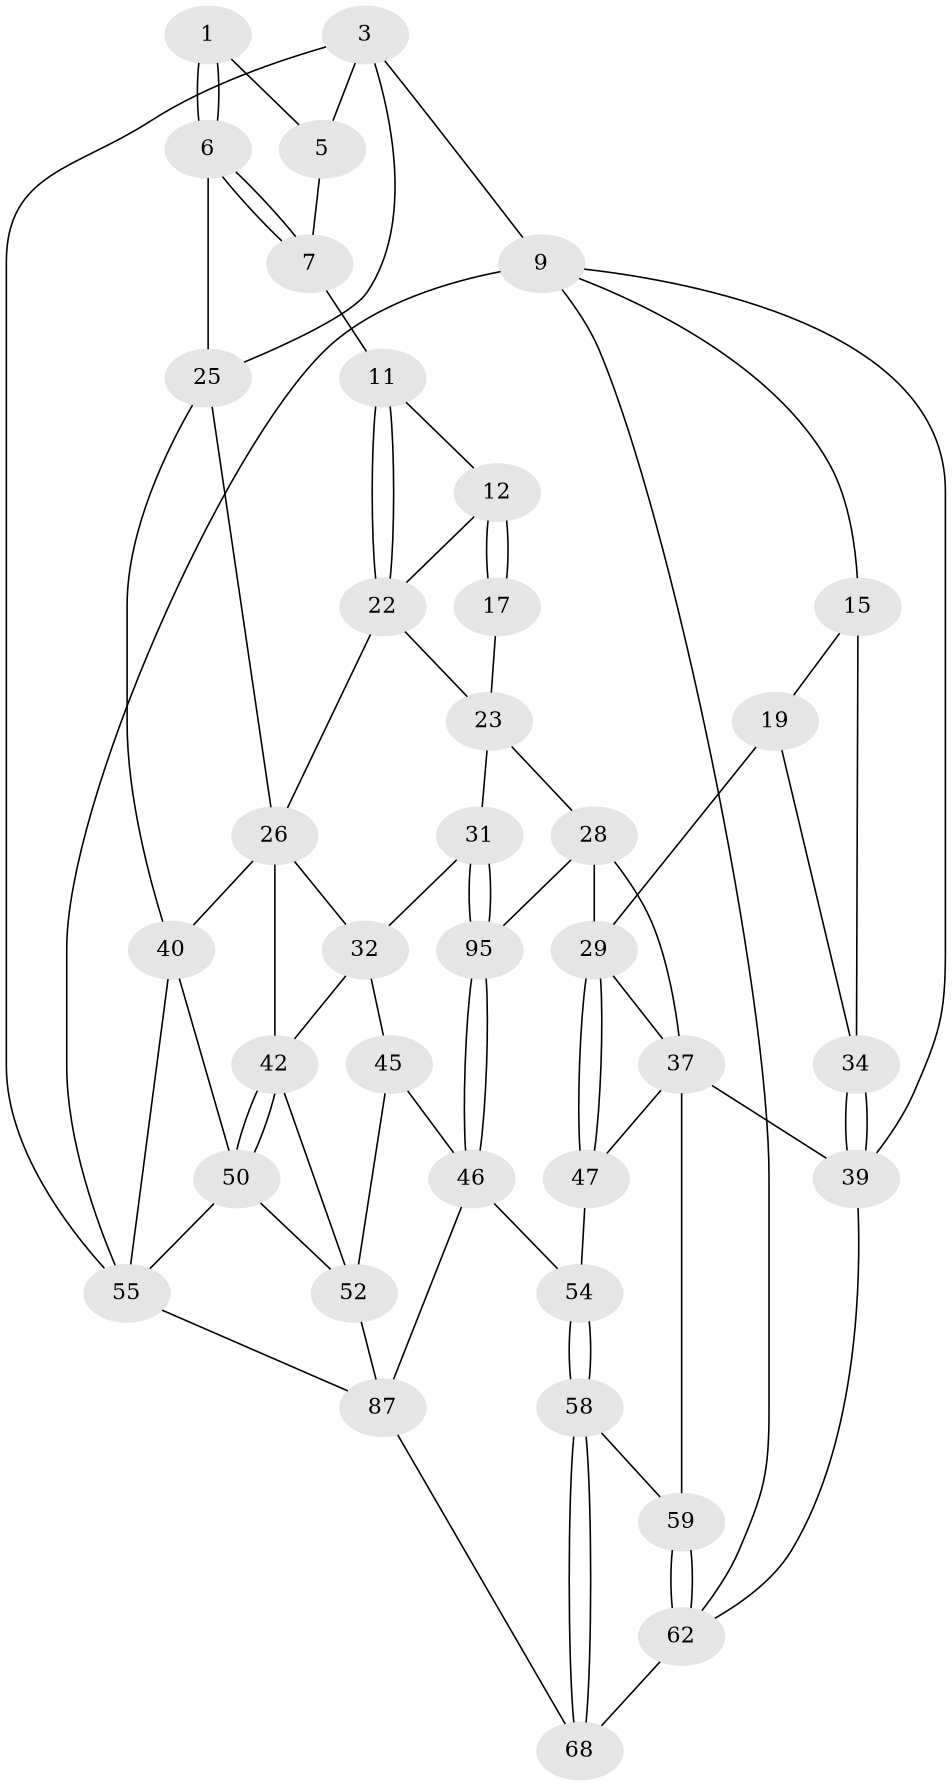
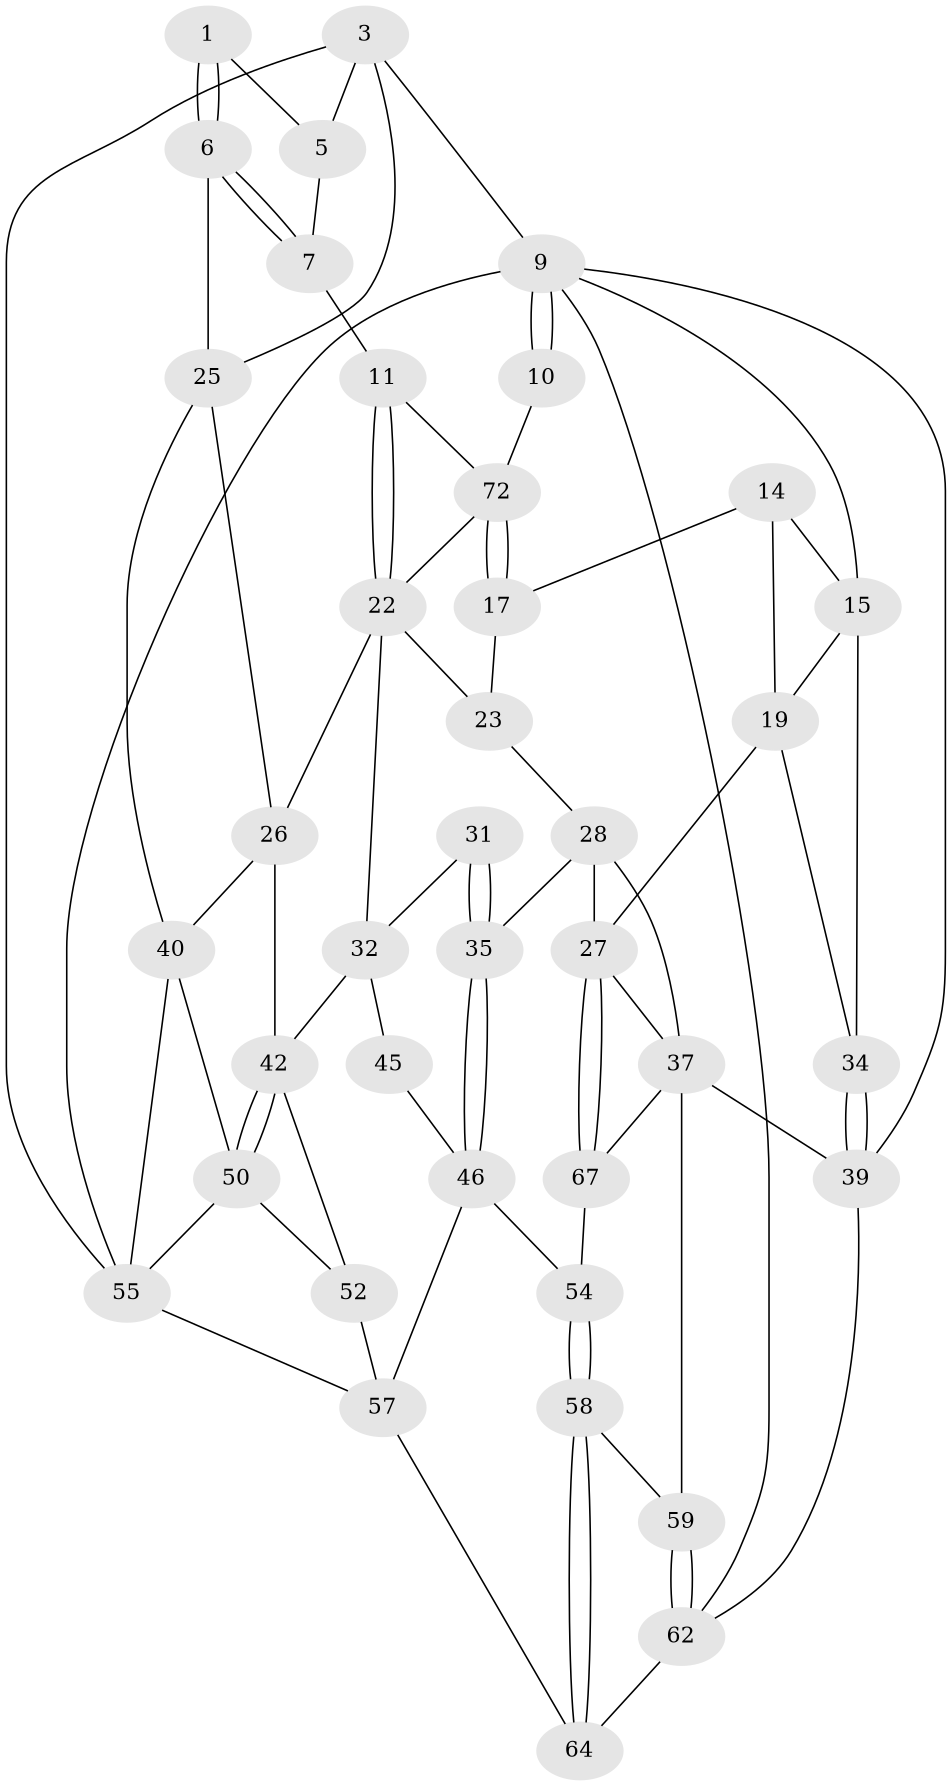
node "10": added
node "12": label "12" -> "72"
node "14": added
edge "23" -- "31": removed
edge "26" -- "32": now "22" -- "32"
node "95": label "95" -> "35"
node "29": label "29" -> "27"
edge "45" -- "52": removed
node "47": label "47" -> "67"
node "87": label "87" -> "57"
node "68": label "68" -> "64"
